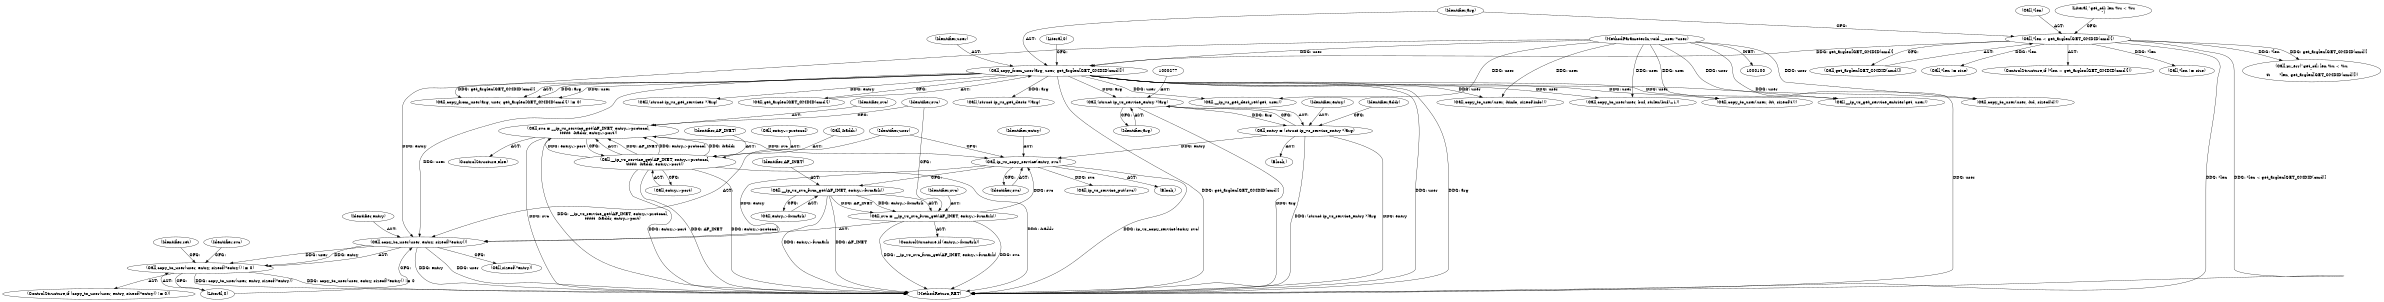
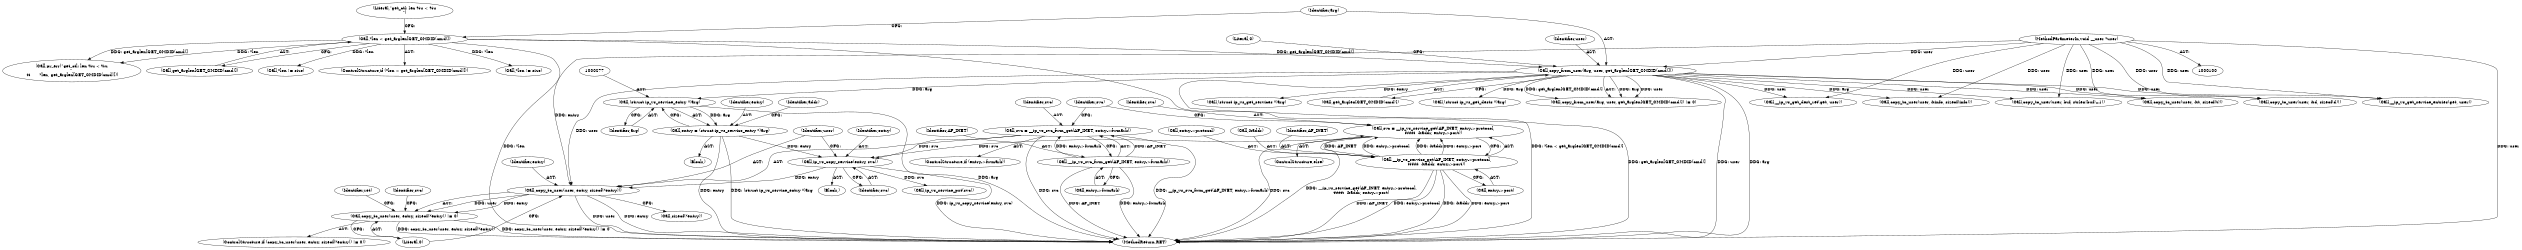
node "(Call,*len)": removed
edge "(MethodParameterIn,void __user *user)" -> "1000100": label "INET: " -> "AST: "
edge "(Call,copy_from_user(arg, user, get_arglen[GET_CMDID(cmd)]))" -> "(Call,copy_to_user(user, &info, sizeof(info)))": label "DDG: user" -> "DDG: arg"
edge "(Call,ip_vs_copy_service(entry, svc))" -> "(Call,__ip_vs_svc_fwm_get(AF_INET, entry->fwmark))": now "(Call,svc = __ip_vs_svc_fwm_get(AF_INET, entry->fwmark))" -> "(Call,__ip_vs_svc_fwm_get(AF_INET, entry->fwmark))"
